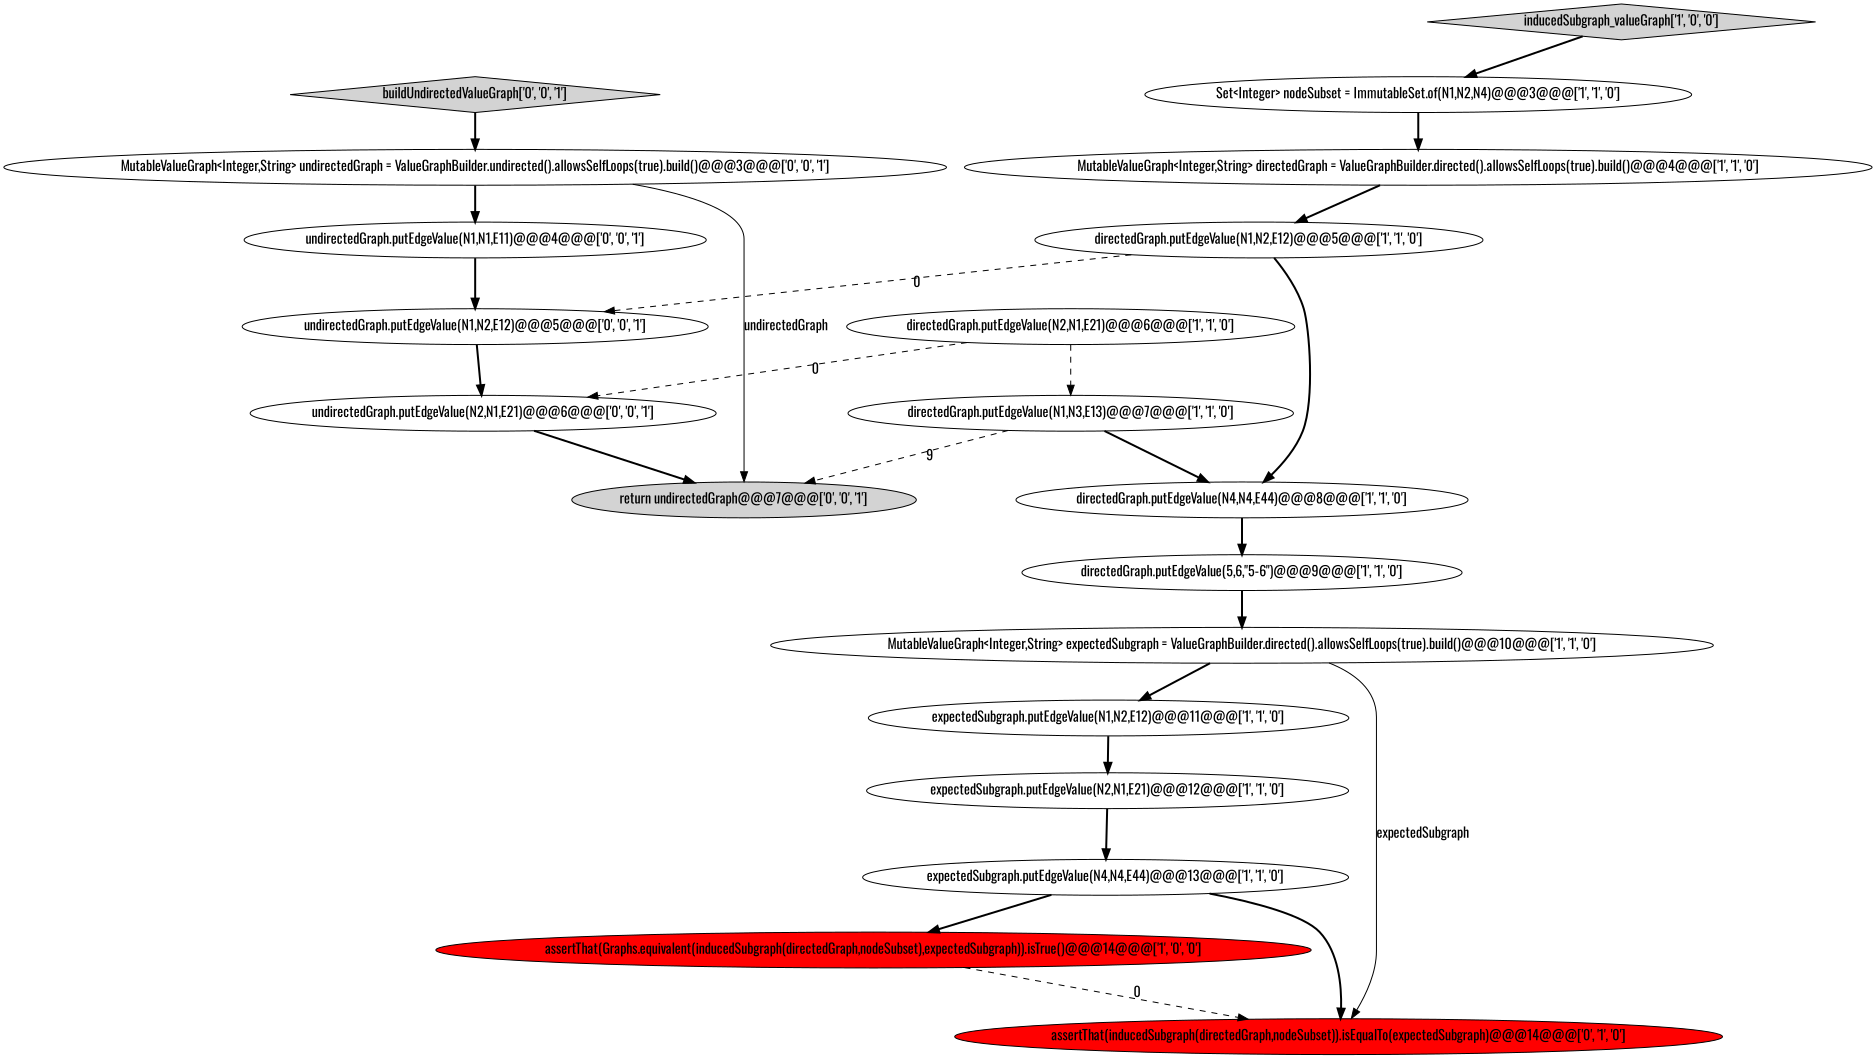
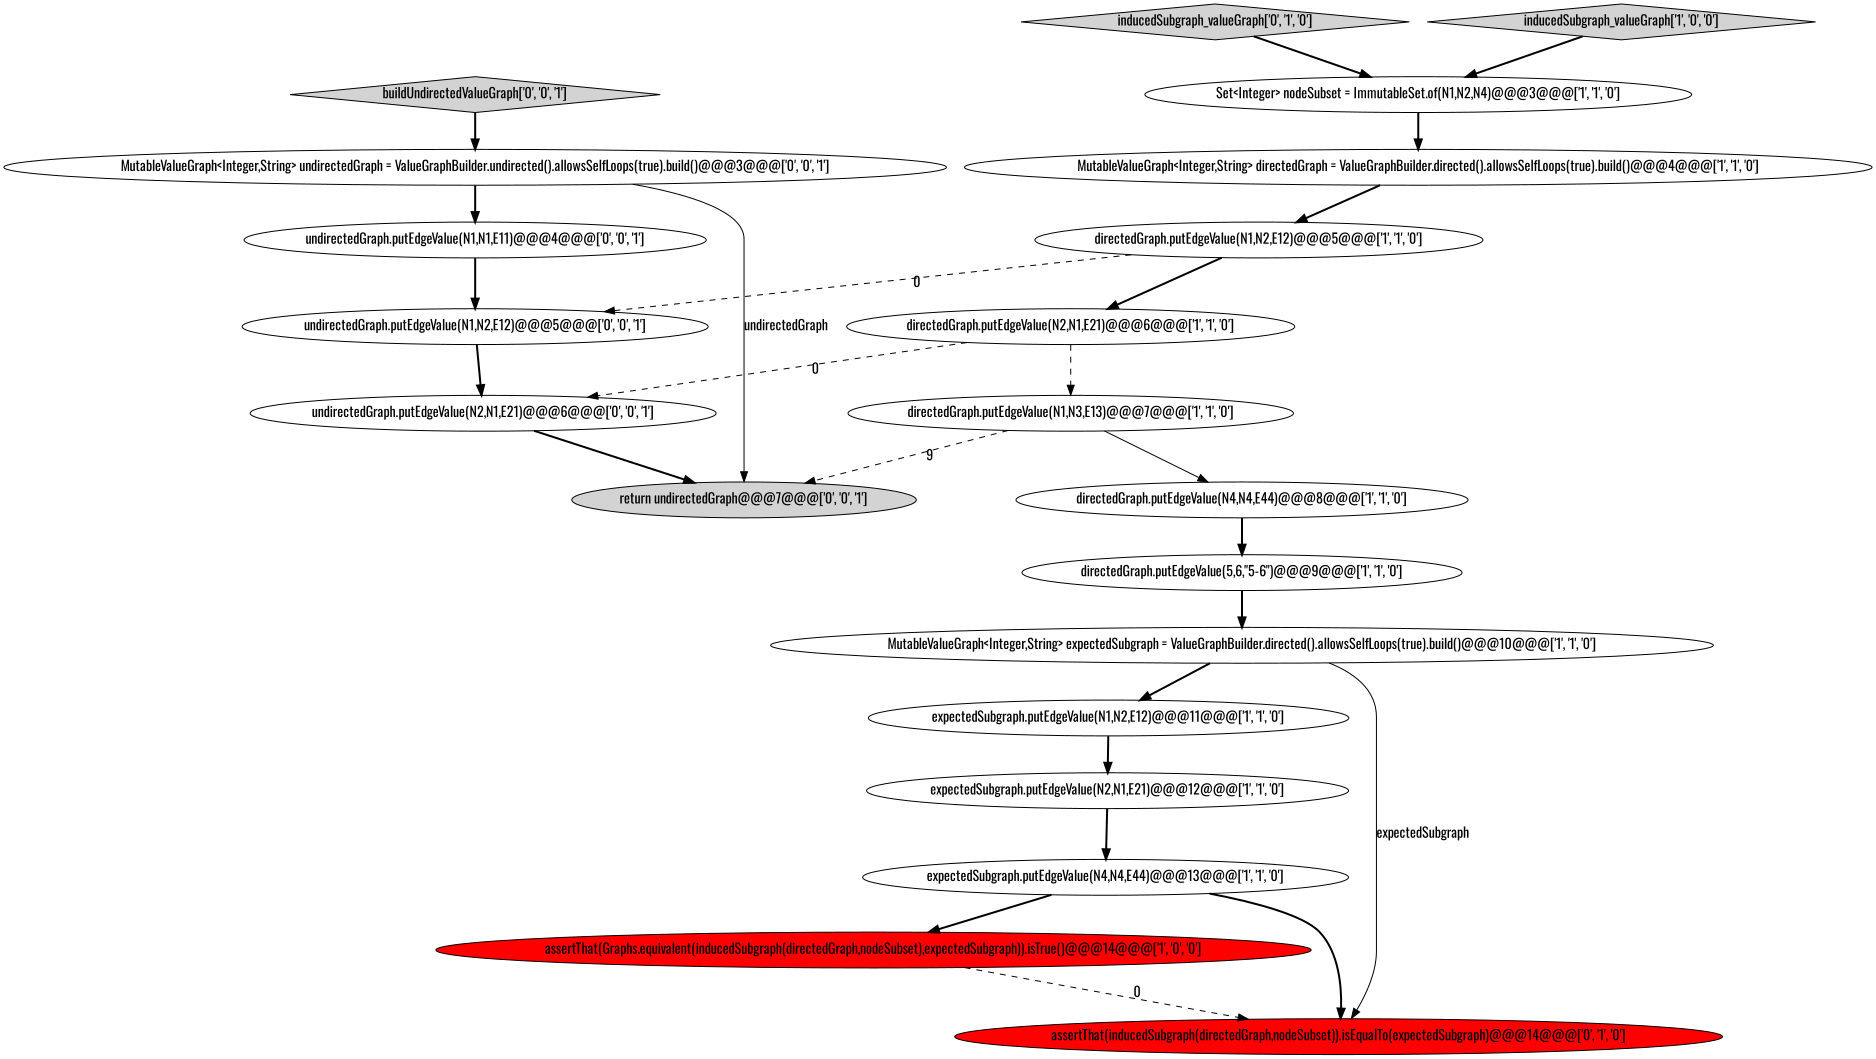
node "inducedSubgraph_valueGraph['0', '1', '0']": added
edge "directedGraph.putEdgeValue(N1,N2,E12)@@@5@@@['1', '1', '0']" -> "directedGraph.putEdgeValue(N4,N4,E44)@@@8@@@['1', '1', '0']": now "directedGraph.putEdgeValue(N1,N2,E12)@@@5@@@['1', '1', '0']" -> "directedGraph.putEdgeValue(N2,N1,E21)@@@6@@@['1', '1', '0']"
edge "directedGraph.putEdgeValue(N1,N3,E13)@@@7@@@['1', '1', '0']" -> "directedGraph.putEdgeValue(N4,N4,E44)@@@8@@@['1', '1', '0']": style bold -> solid
